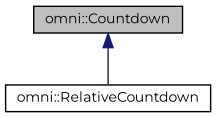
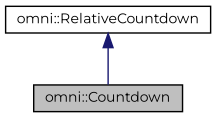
edge "omni::RelativeCountdown" -> "omni::Countdown": reversed
